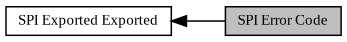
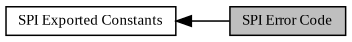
node "SPI Exported Exported": label "SPI Exported Exported" -> "SPI Exported Constants"
